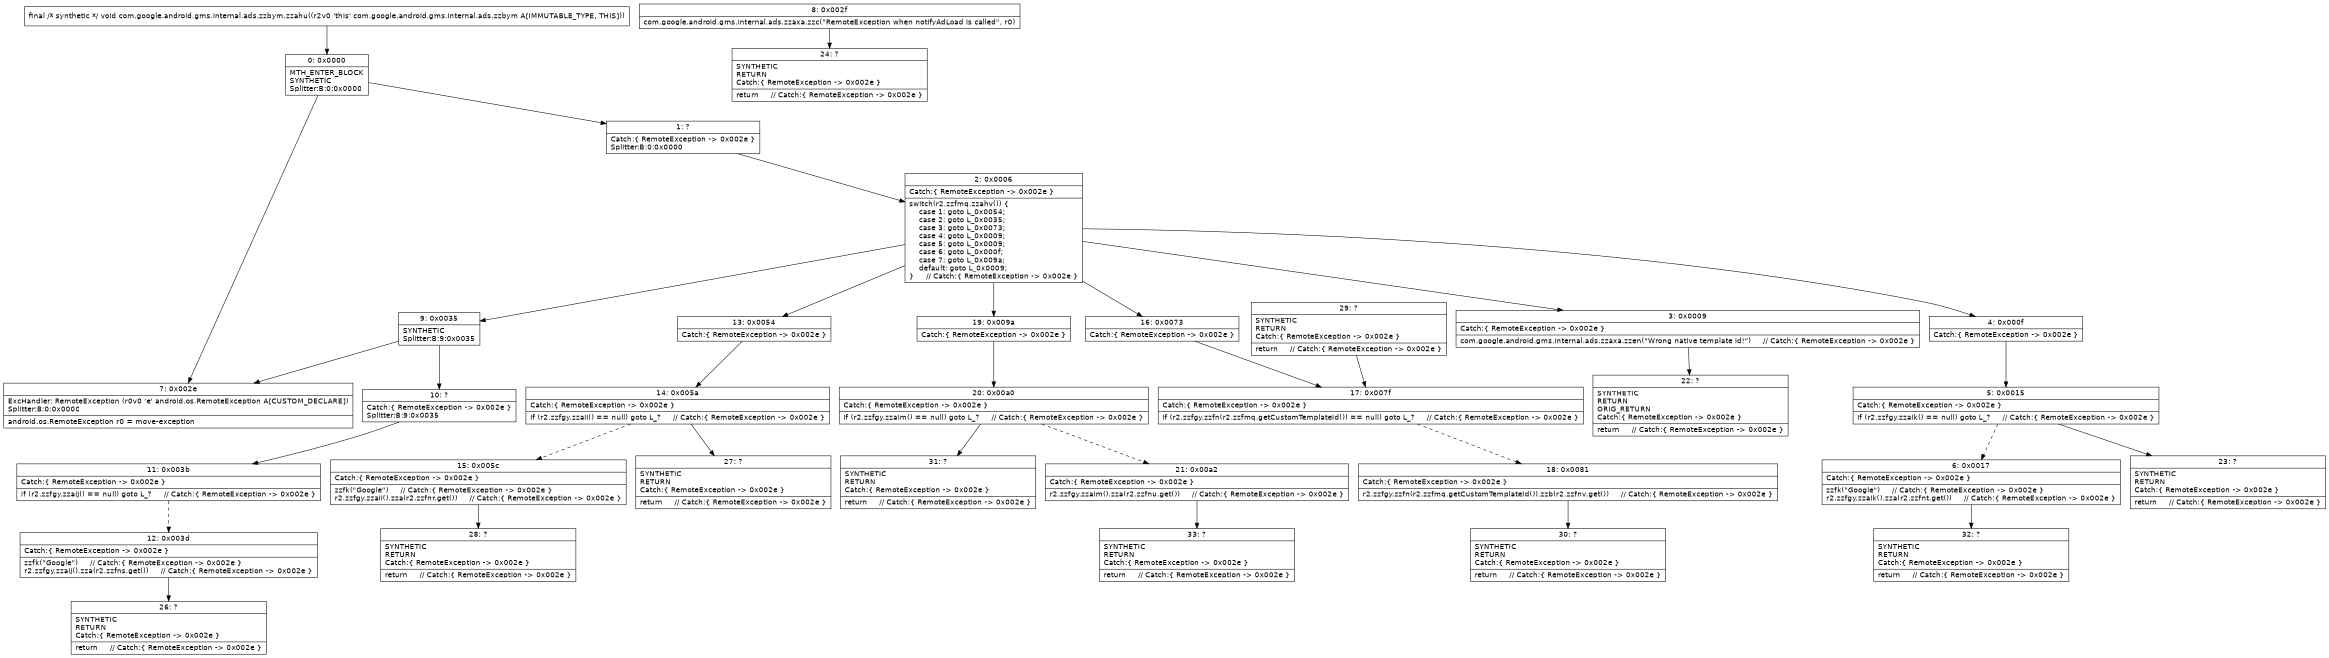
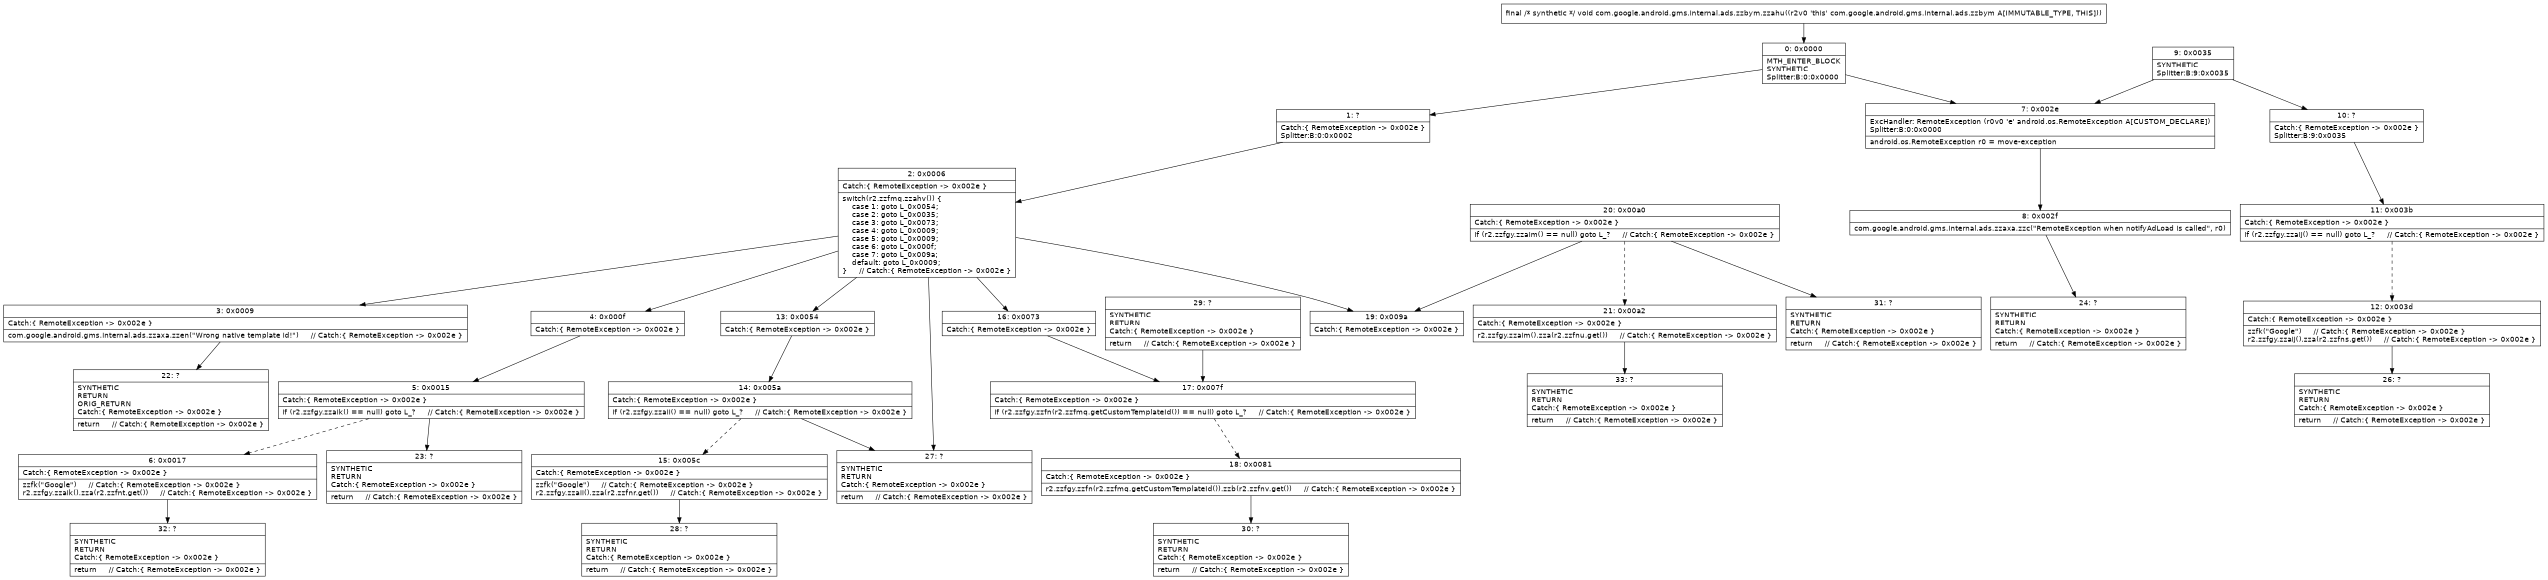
node "1: ?": text "Splitter:B:0:0x0000" -> "Splitter:B:0:0x0002"
edge "7: 0x002e" -> "8: 0x002f": added
edge "2: 0x0006" -> "9: 0x0035": now "2: 0x0006" -> "27: ?"
edge "19: 0x009a" -> "20: 0x00a0": reversed
